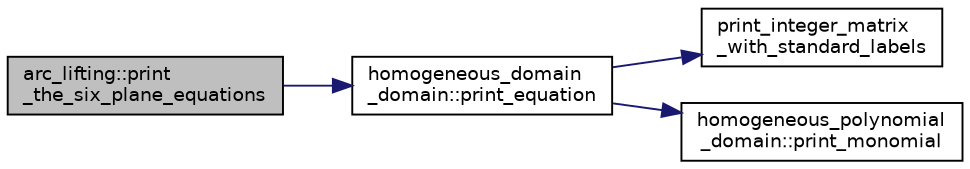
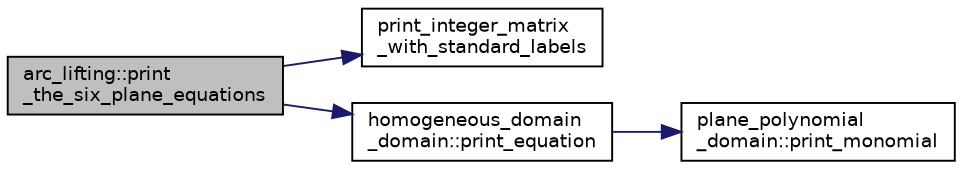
edge "homogeneous_domain _domain::print_equation" -> "print_integer_matrix _with_standard_labels": now "arc_lifting::print _the_six_plane_equations" -> "print_integer_matrix _with_standard_labels"
node "homogeneous_polynomial _domain::print_monomial": label "homogeneous_polynomial _domain::print_monomial" -> "plane_polynomial _domain::print_monomial"
